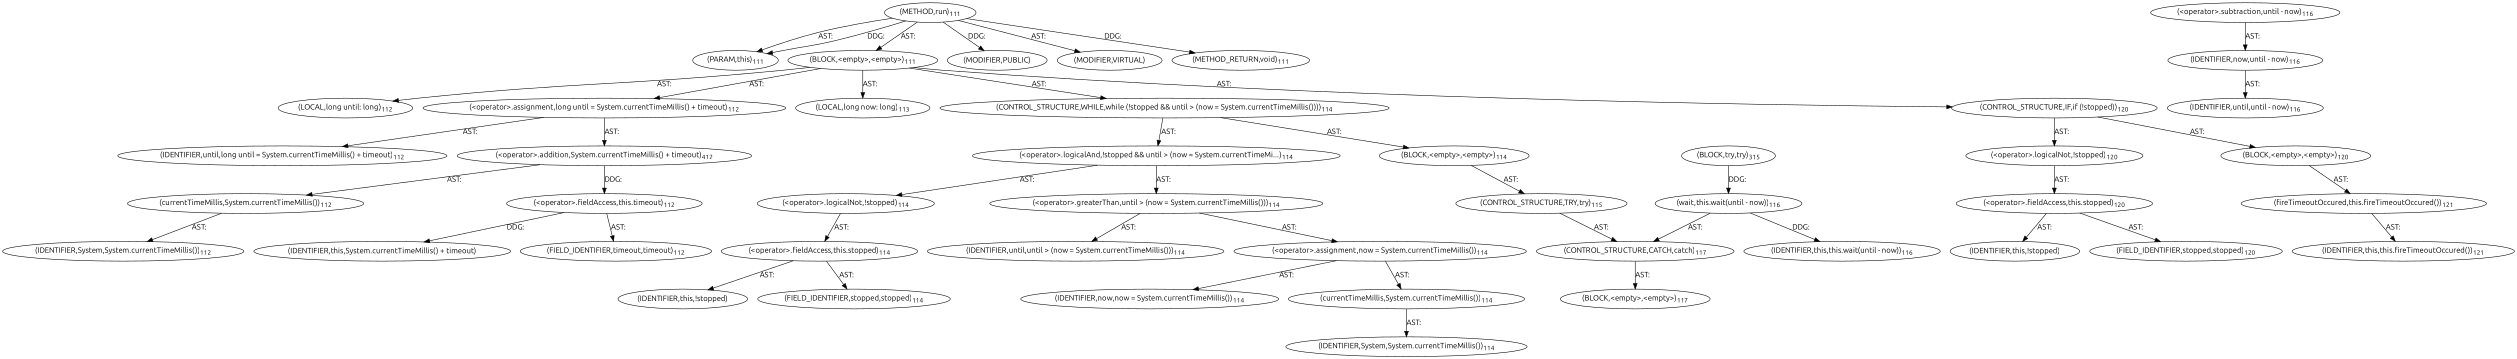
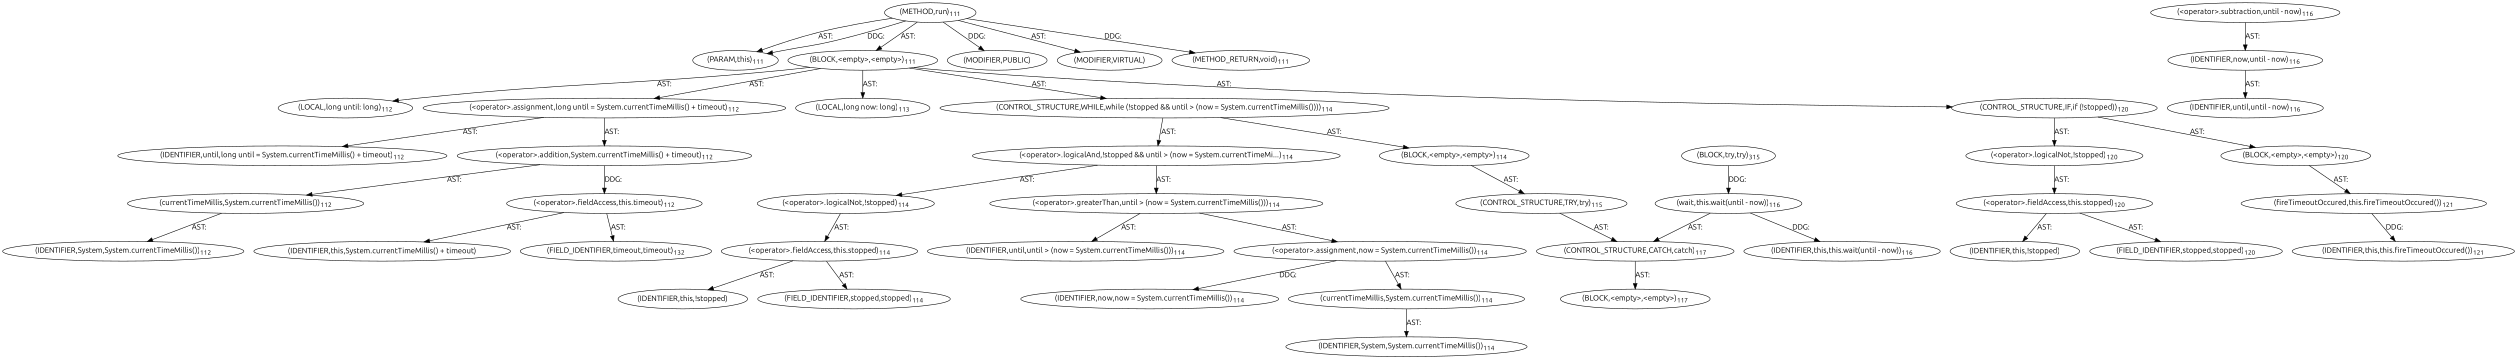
node "(<operator>.addition,System.currentTimeMillis() + timeout)": text "412" -> "112"
edge "(<operator>.fieldAccess,this.timeout)" -> "(IDENTIFIER,this,System.currentTimeMillis() + timeout)": label "DDG: " -> "AST: "
edge "(fireTimeoutOccured,this.fireTimeoutOccured())" -> "(IDENTIFIER,this,this.fireTimeoutOccured())": label "AST: " -> "DDG: "
node "(FIELD_IDENTIFIER,timeout,timeout)": text "112" -> "132"
edge "(<operator>.assignment,now = System.currentTimeMillis())" -> "(IDENTIFIER,now,now = System.currentTimeMillis())": label "AST: " -> "DDG: "
